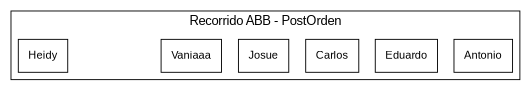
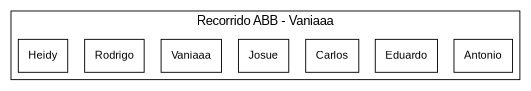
cluster "Recorrido ABB - PostOrden": label "Recorrido ABB - PostOrden" -> "Recorrido ABB - Vaniaaa"
node "Rodrigo": added
